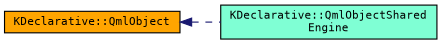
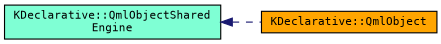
edge "KDeclarative::QmlObjectShared Engine" -> "KDeclarative::QmlObject": reversed
